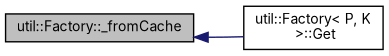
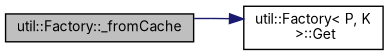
edge "util::Factory< P, K >::Get" -> "util::Factory::_fromCache": reversed
